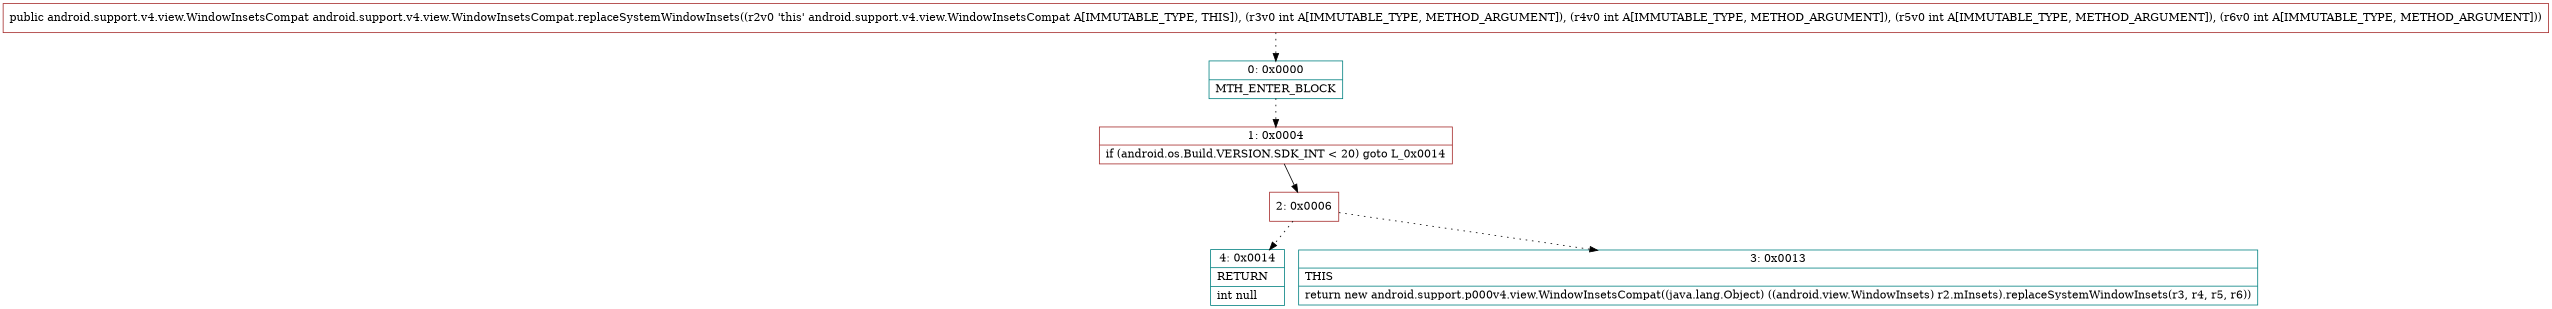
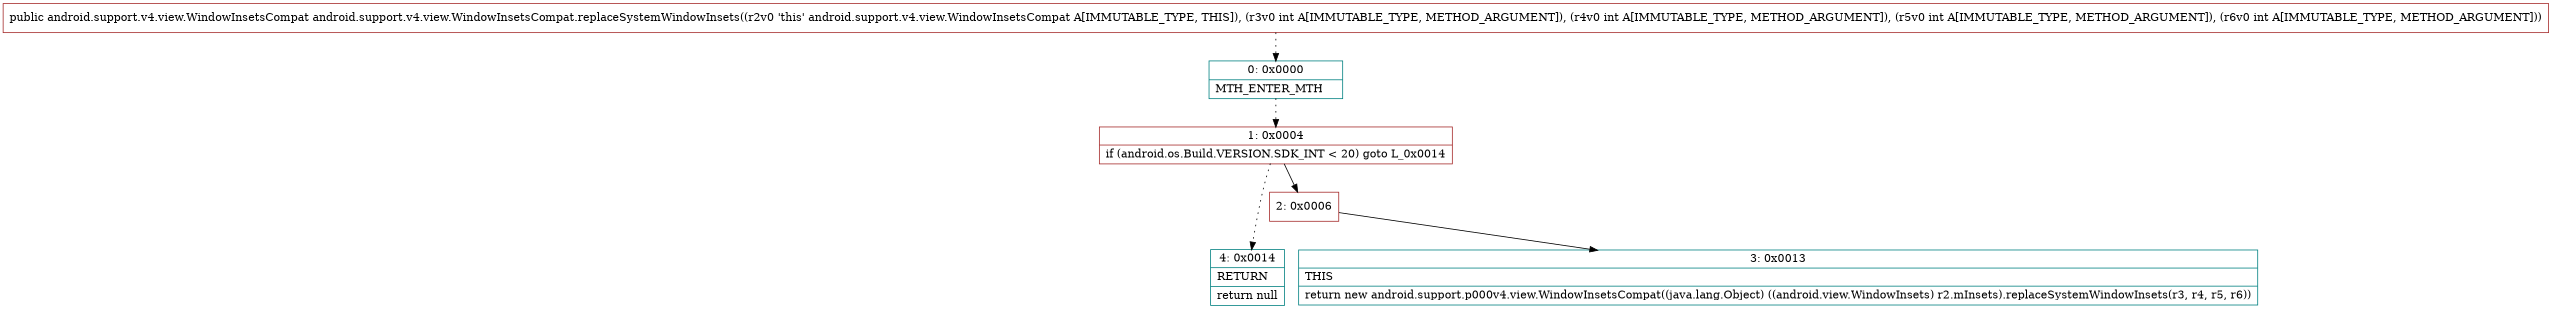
node "0: 0x0000": text "MTH_ENTER_BLOCK" -> "MTH_ENTER_MTH"
edge "2: 0x0006" -> "3: 0x0013": style dotted -> solid
edge "2: 0x0006" -> "4: 0x0014": now "1: 0x0004" -> "4: 0x0014"
node "4: 0x0014": text "int null" -> "return null"
